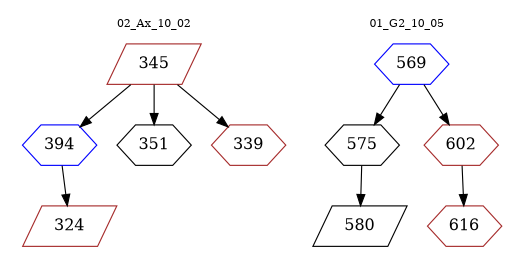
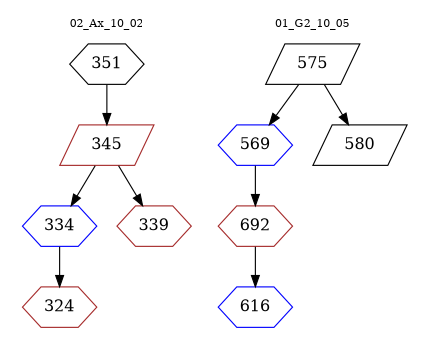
edge "345" -> "351": reversed
edge "569" -> "575": reversed
node "394": label "394" -> "334"
node "575": shape hexagon -> parallelogram
node "602": label "602" -> "692"
node "324": shape parallelogram -> hexagon
node "616": color brown -> blue
